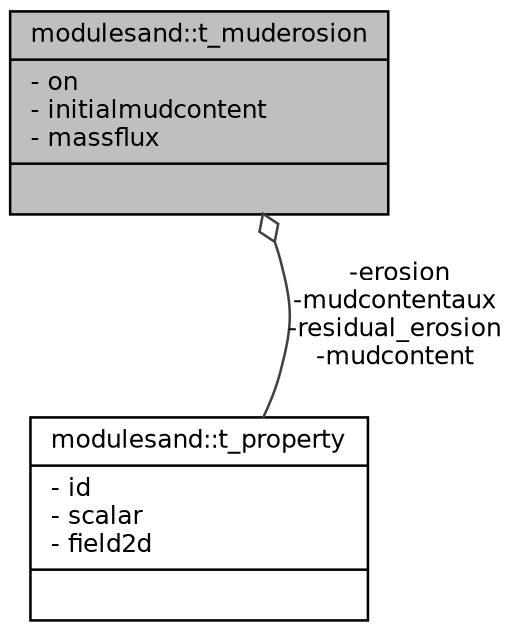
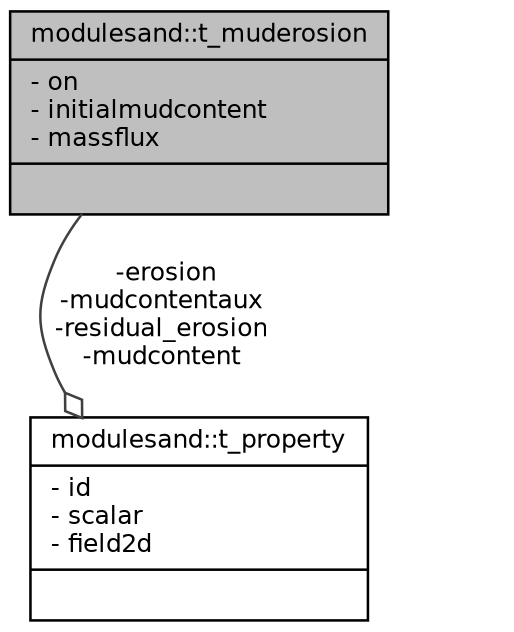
edge "modulesand::t_property" -> "modulesand::t_muderosion": reversed
